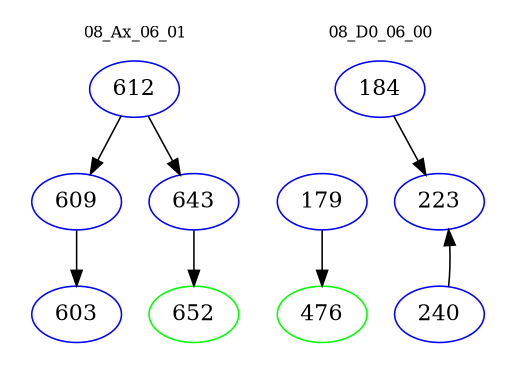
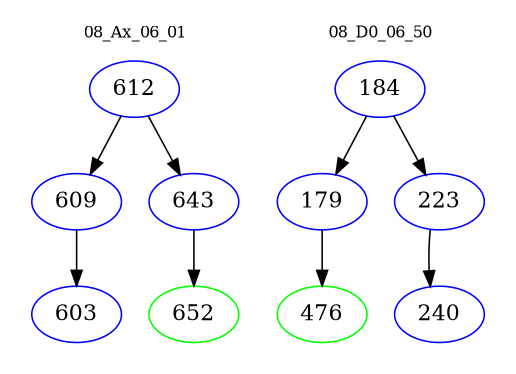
cluster "08_D0_06_00": label "08_D0_06_00" -> "08_D0_06_50"
edge "184" -> "179": added
edge "240" -> "223": reversed
